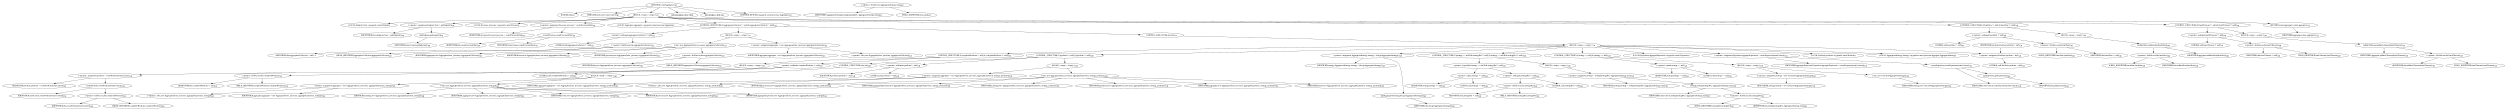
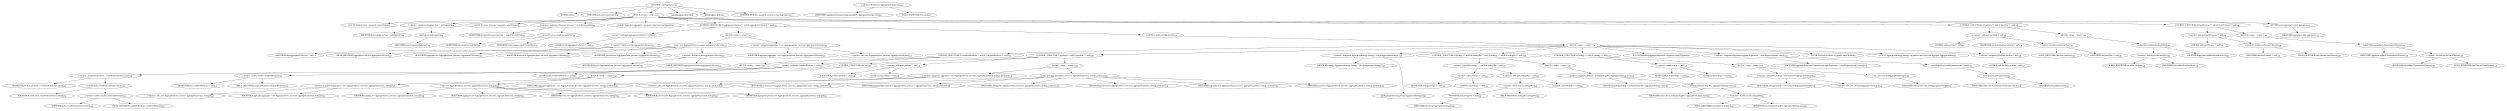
edge "(createExpression,createExpression(routeContext))" -> "(IDENTIFIER,routeContext,createExpression(routeContext))": now "(getExpression,getExpression())" -> "(IDENTIFIER,routeContext,createExpression(routeContext))"
node "(<operator>.alloc,new UseLatestAggregationStrategy())": added
edge "(getAggregationStrategy,this.getAggregationStrategy())" -> "(IDENTIFIER,this,this.getAggregationStrategy())": now "(IDENTIFIER,this,strategyRef != null)" -> "(IDENTIFIER,this,this.getAggregationStrategy())"
